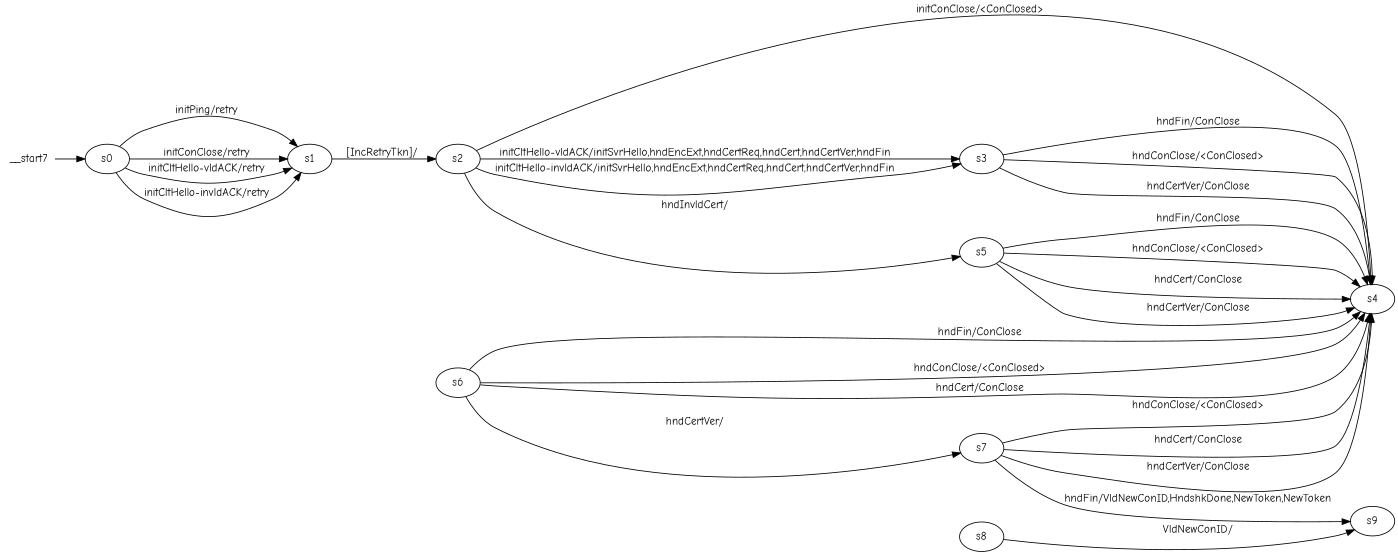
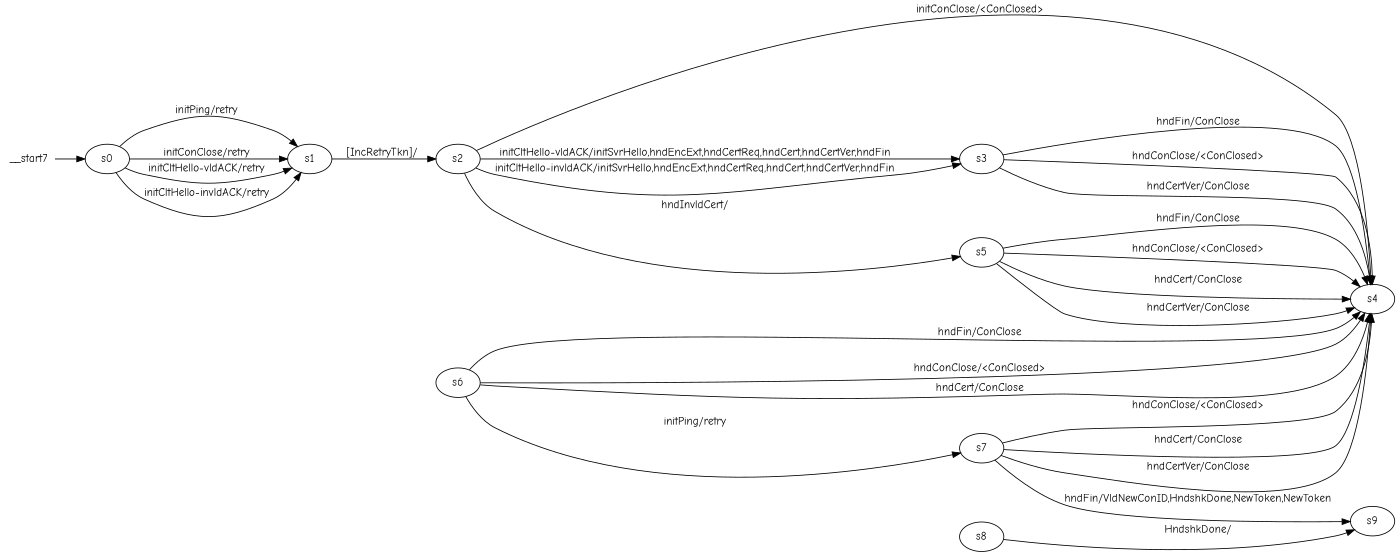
edge "s6" -> "s7": label "hndCertVer/ " -> "initPing/retry "
edge "s8" -> "s9": label "VldNewConID/ " -> "HndshkDone/ "
